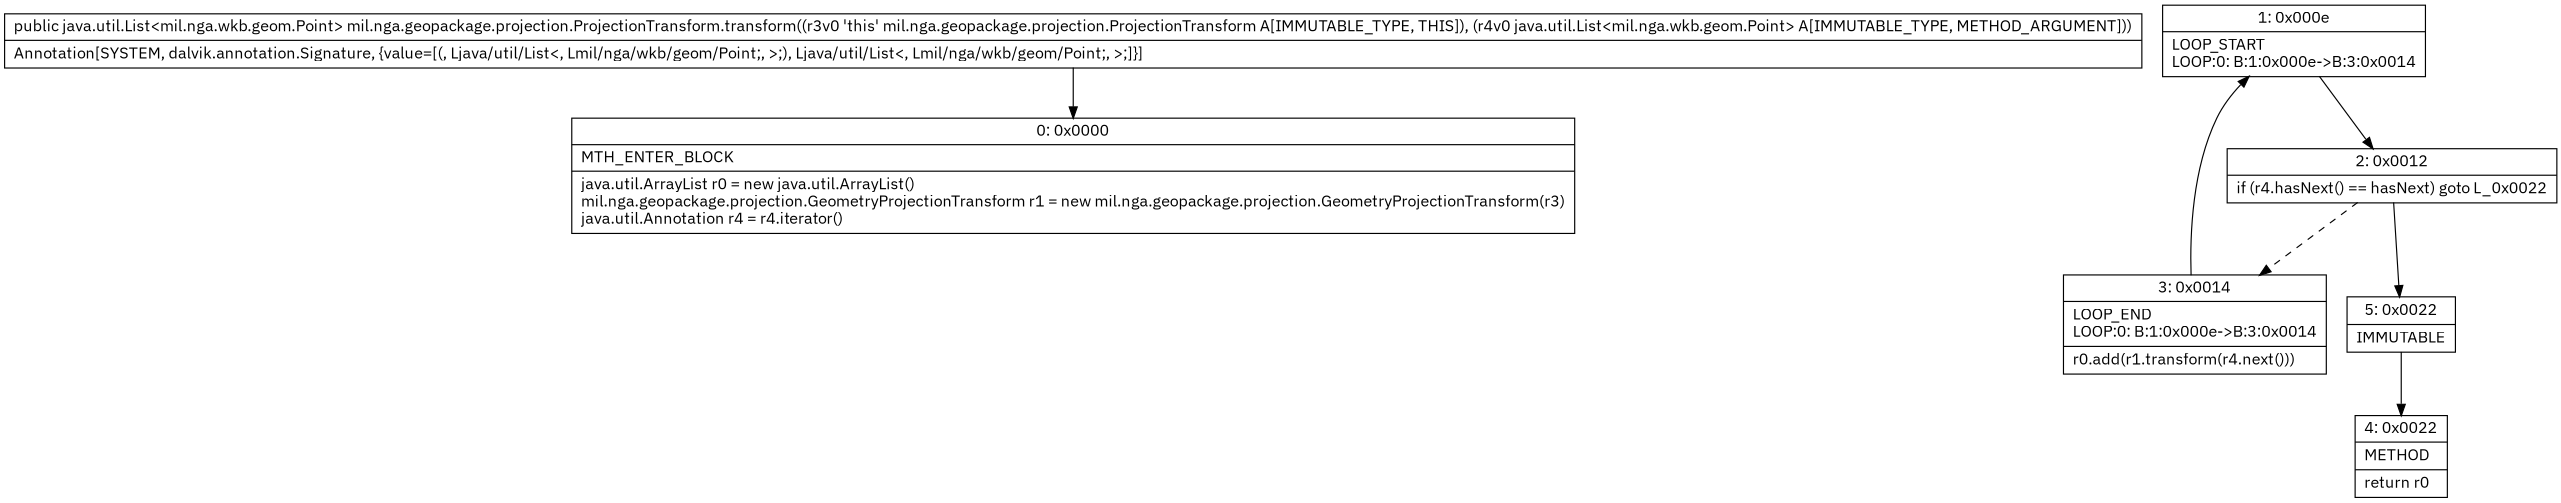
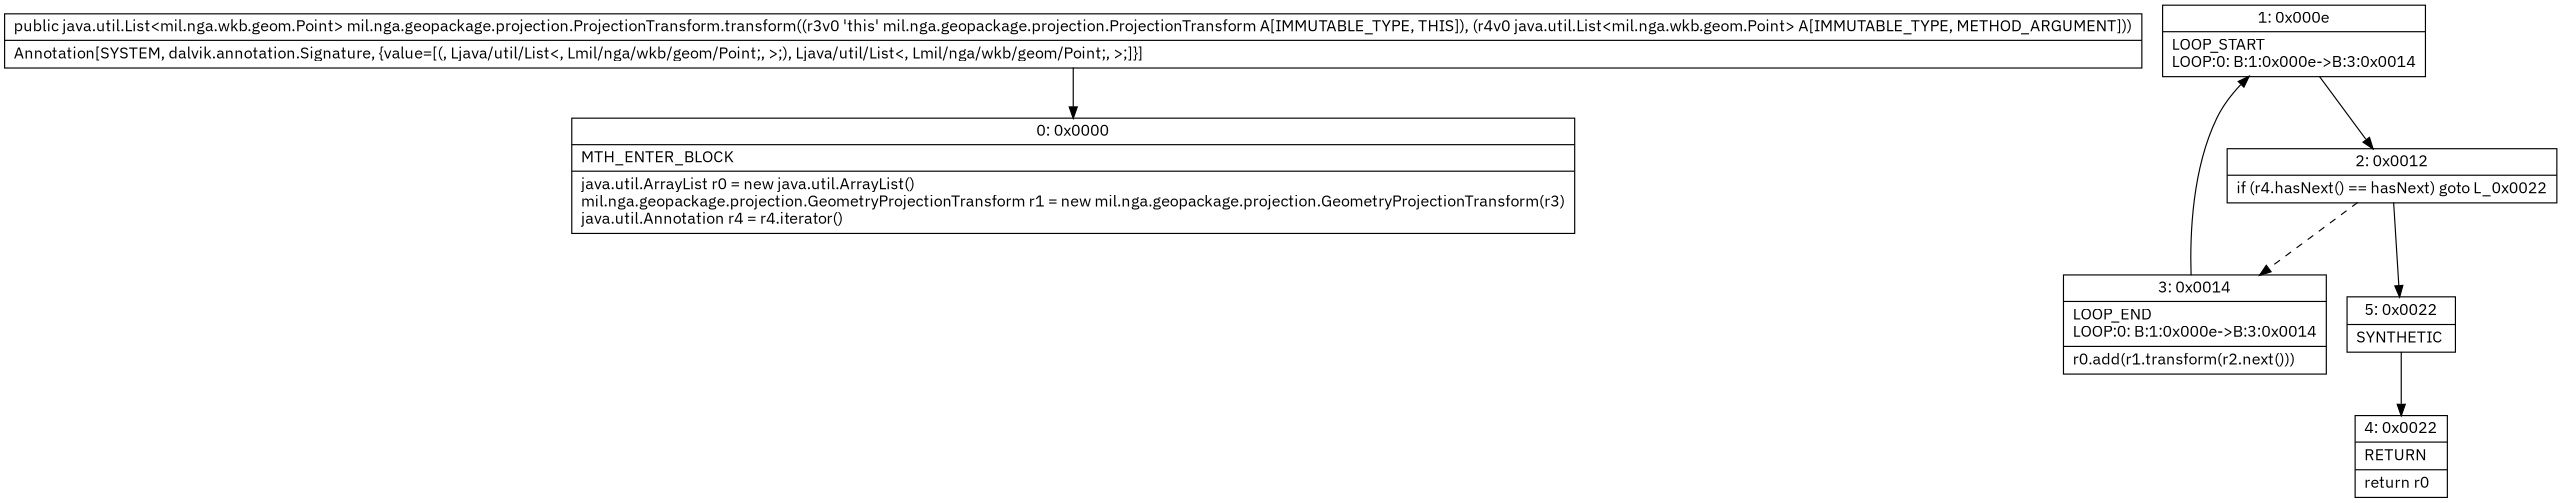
node "5: 0x0022": text "IMMUTABLE" -> "SYNTHETIC"
node "3: 0x0014": text "r0.add(r1.transform(r4.next()))" -> "r0.add(r1.transform(r2.next()))"
node "4: 0x0022": text "METHOD" -> "RETURN"
